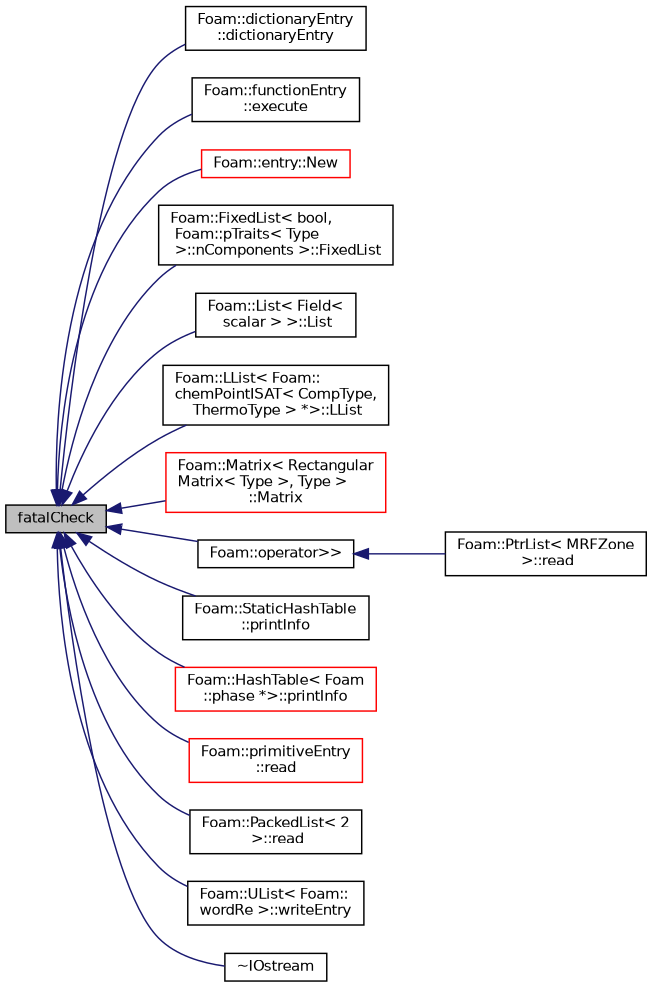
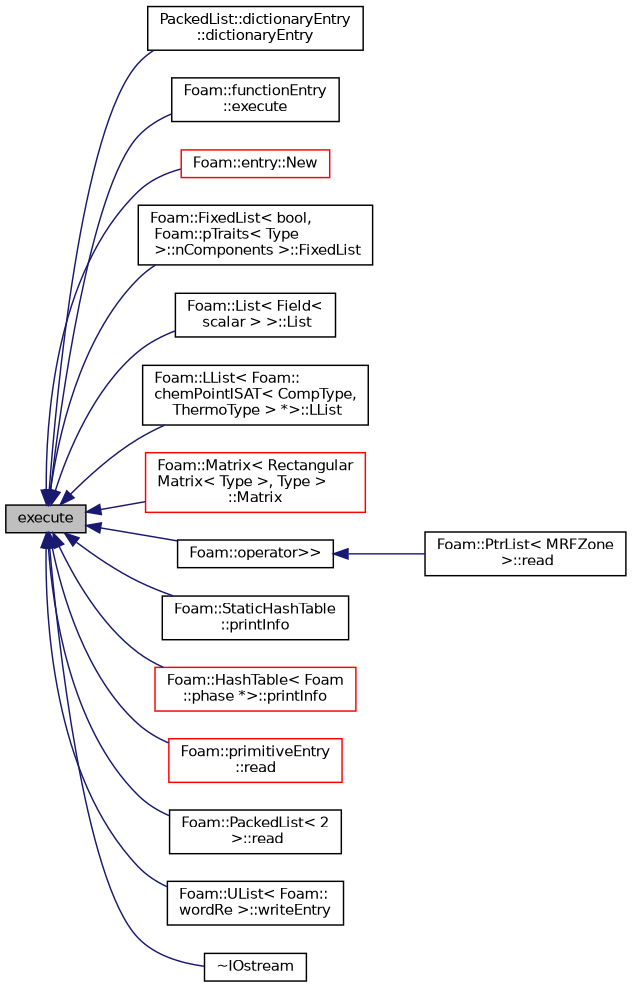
node "Foam::dictionaryEntry ::dictionaryEntry": label "Foam::dictionaryEntry ::dictionaryEntry" -> "PackedList::dictionaryEntry ::dictionaryEntry"
node "fatalCheck": label "fatalCheck" -> "execute"
